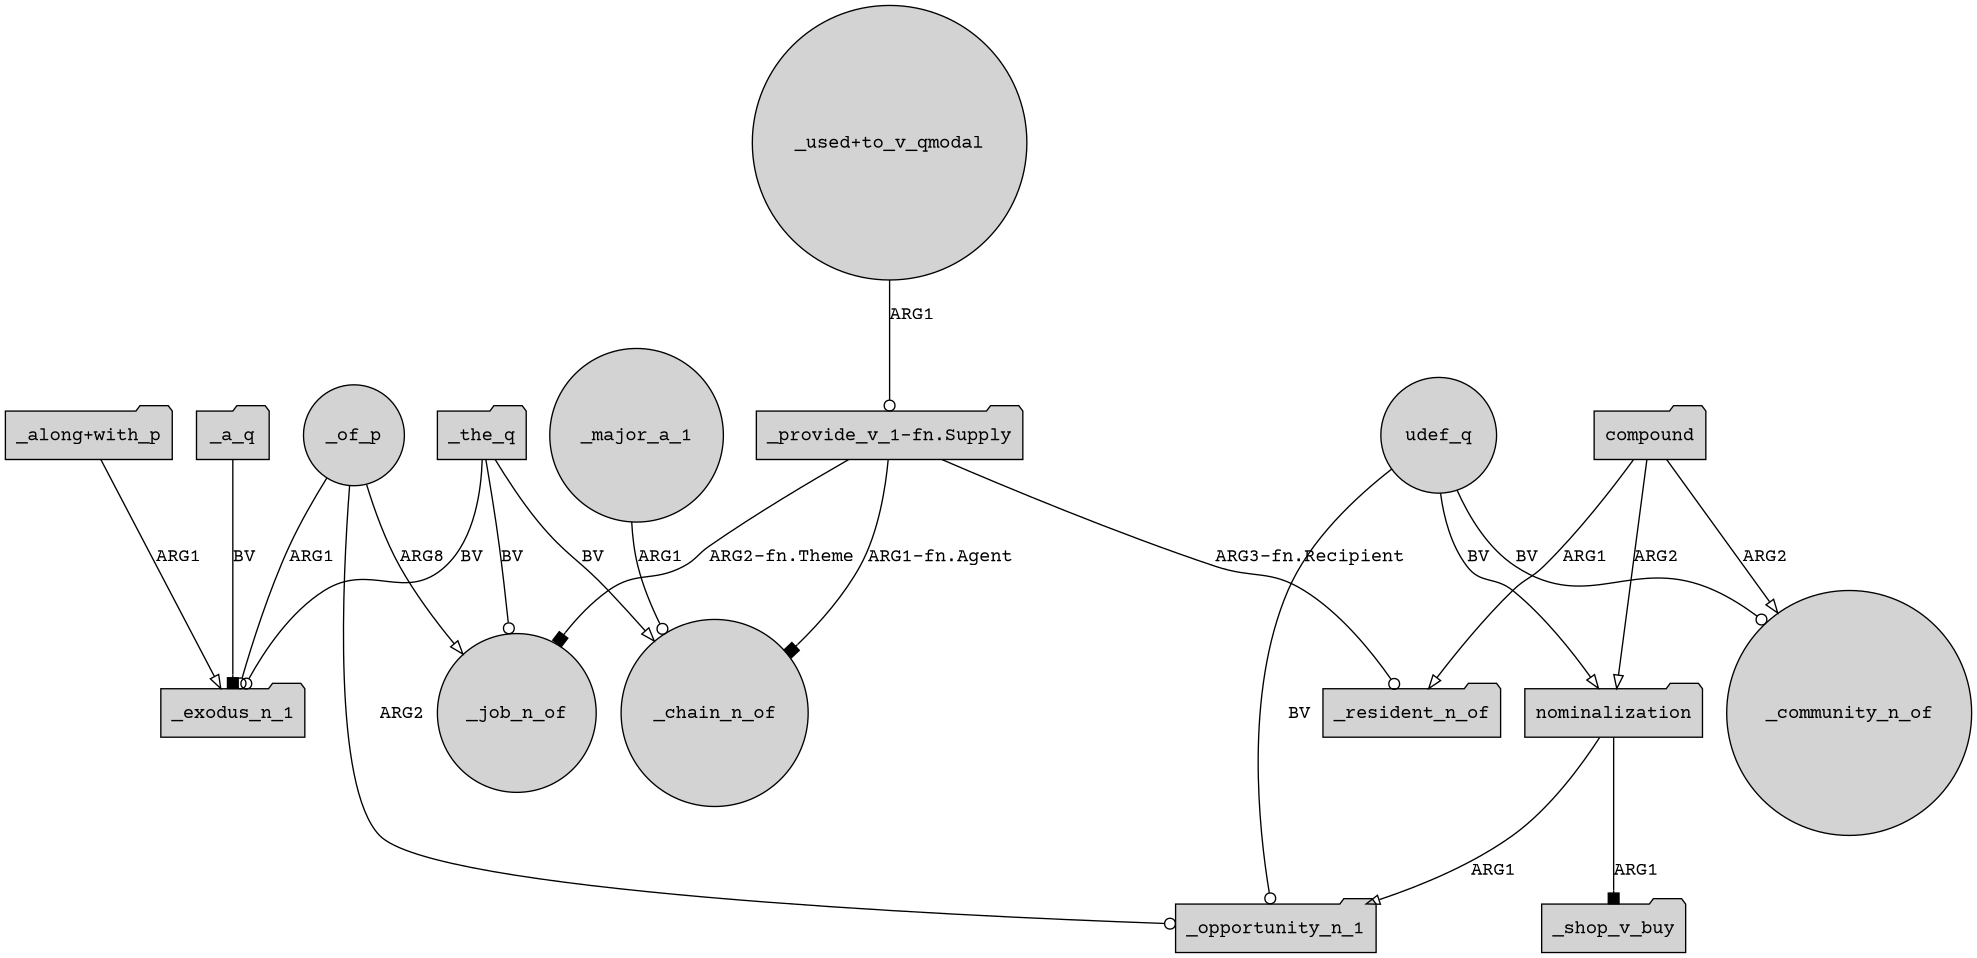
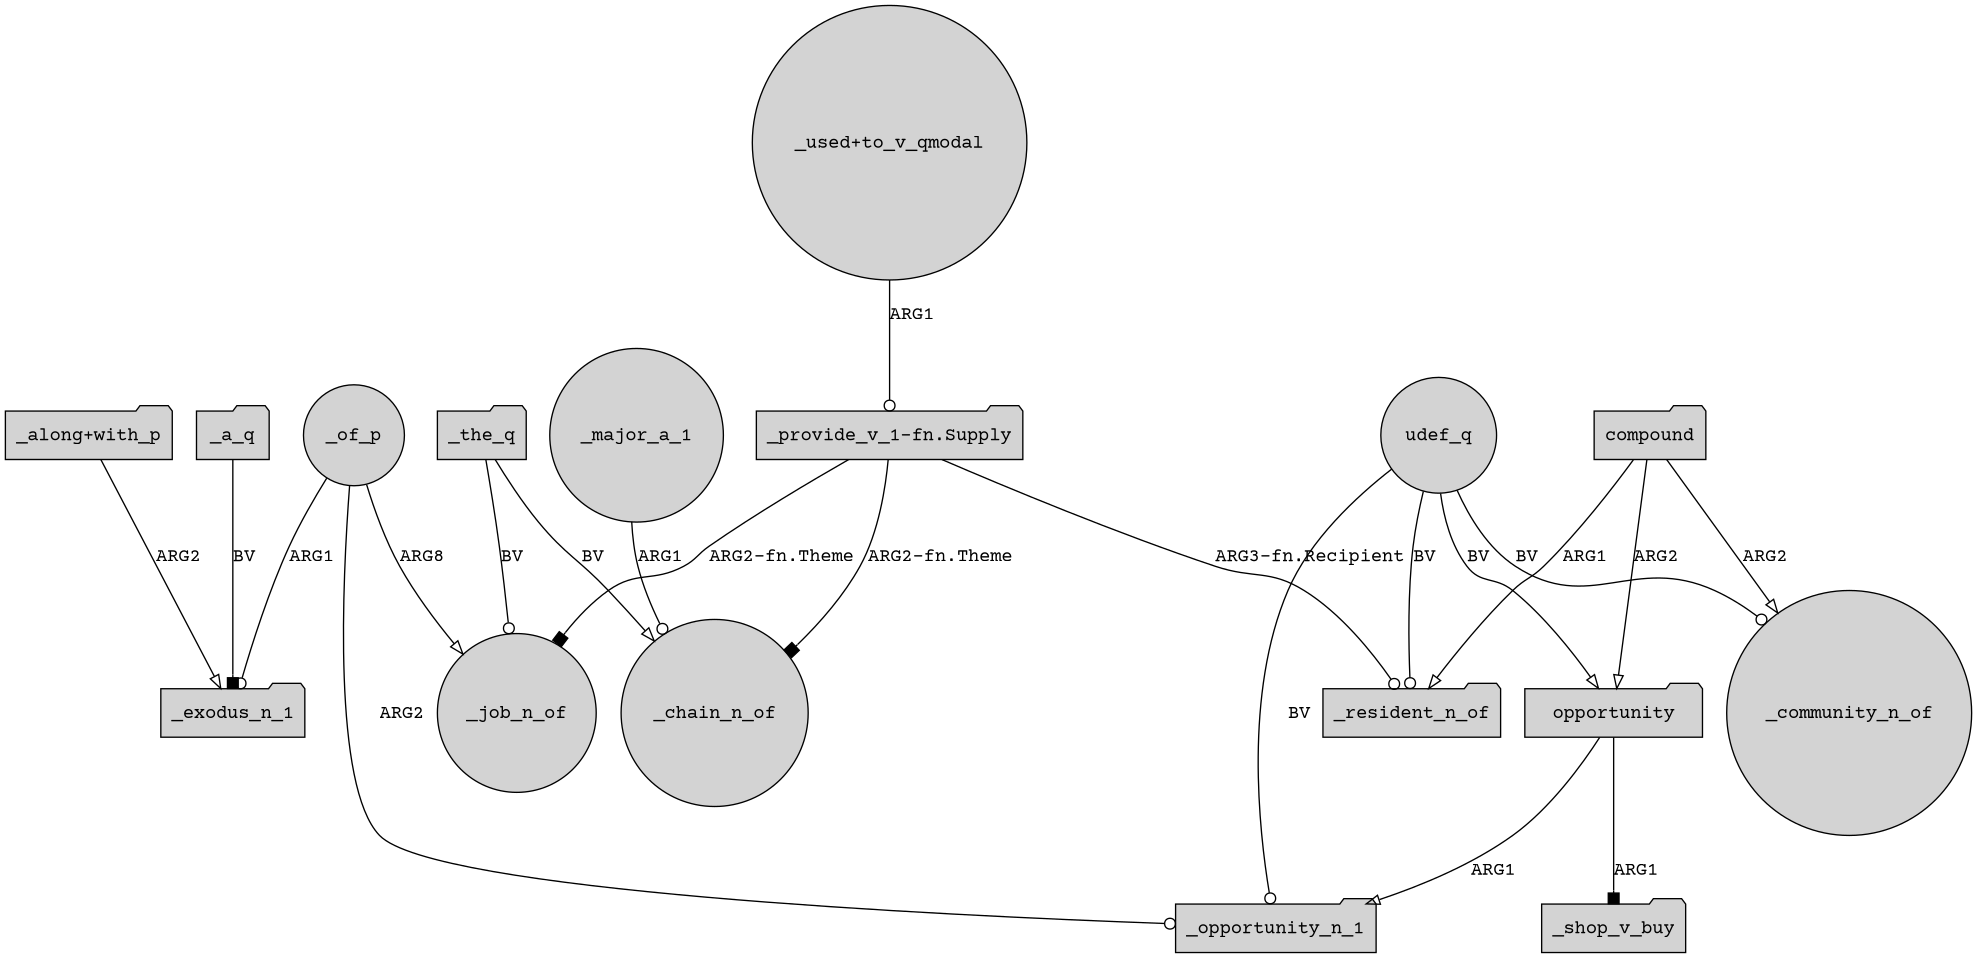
edge "_along+with_p" -> "_exodus_n_1": label "ARG1" -> "ARG2"
edge "_provide_v_1-fn.Supply" -> "_chain_n_of": label "ARG1-fn.Agent" -> "ARG2-fn.Theme"
edge "_the_q" -> "_exodus_n_1": removed, label "BV"
edge "udef_q" -> "_resident_n_of": added, label "BV"
node "nominalization": label "nominalization" -> "opportunity"
